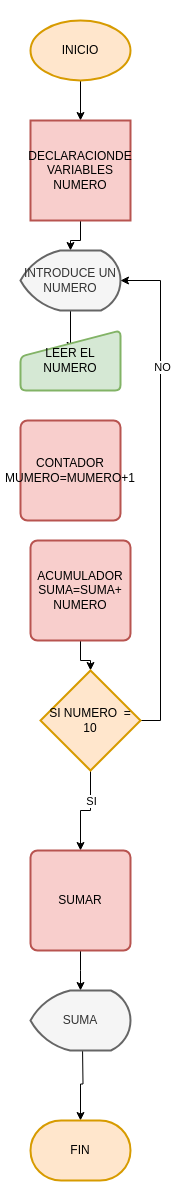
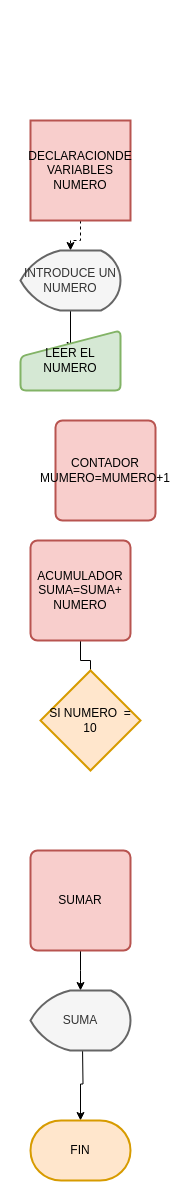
node "INICIO": removed
edge "INICIO" -> "DECLARACIONDE VARIABLES NUMERO": removed
edge "DECLARACIONDE VARIABLES NUMERO" -> "INTRODUCE UN NUMERO": style solid -> dashed
node "CONTADOR MUMERO=MUMERO+1": moved (71, 471) -> (106, 471)
edge "SI NUMERO = 10" -> "INTRODUCE UN NUMERO": removed, label "NO"
edge "ACUMULADOR SUMA=SUMA+ NUMERO" -> "SI NUMERO = 10": arrowhead classic -> none
edge "SI NUMERO = 10" -> "SUMAR": removed, label "SI"
